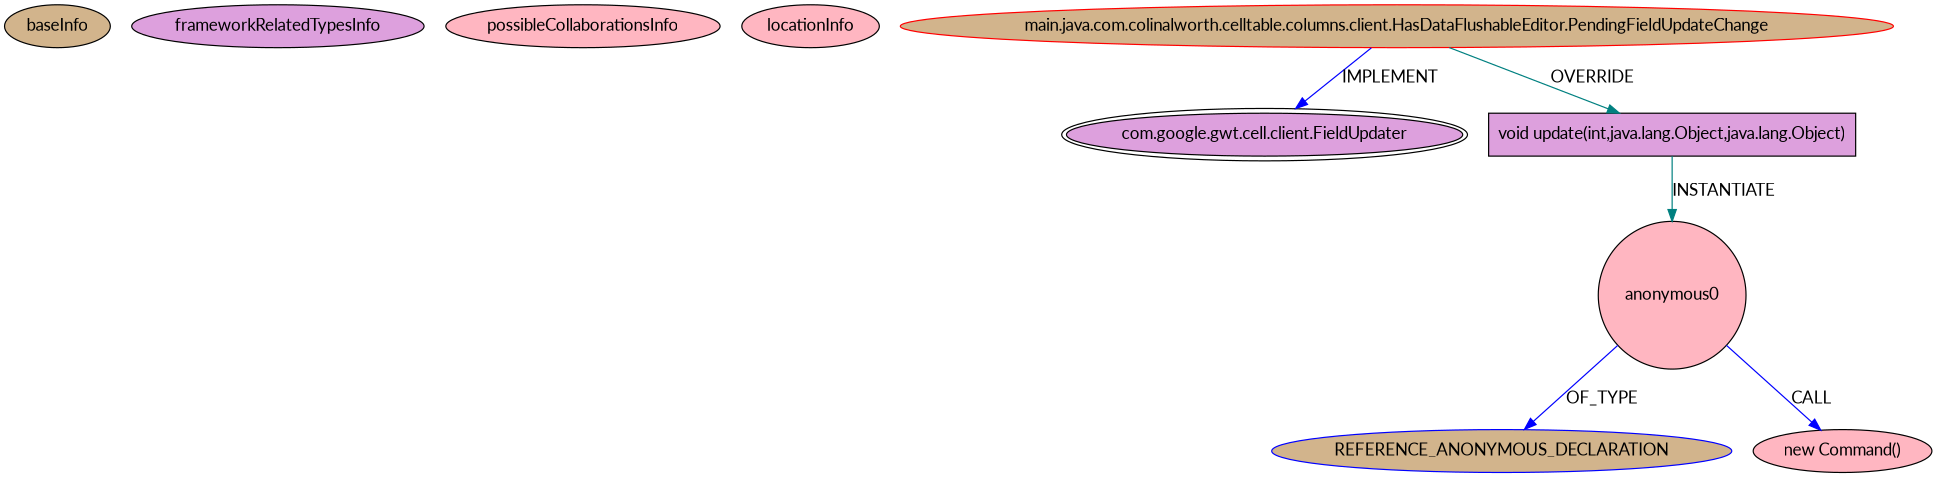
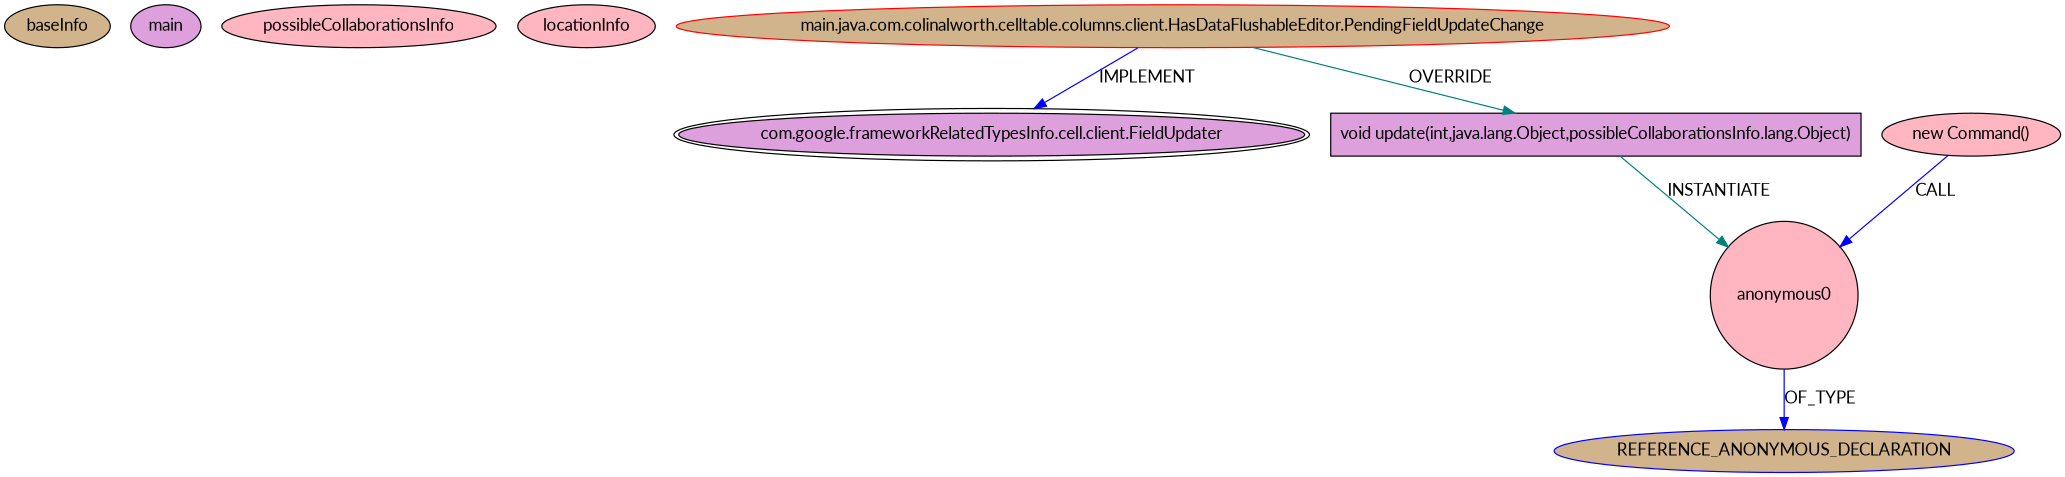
node "frameworkRelatedTypesInfo": label "frameworkRelatedTypesInfo" -> "main"
node "com.google.gwt.cell.client.FieldUpdater": label "com.google.gwt.cell.client.FieldUpdater" -> "com.google.frameworkRelatedTypesInfo.cell.client.FieldUpdater"
node "void update(int,java.lang.Object,java.lang.Object)": label "void update(int,java.lang.Object,java.lang.Object)" -> "void update(int,java.lang.Object,possibleCollaborationsInfo.lang.Object)"
edge "anonymous0" -> "new Command()": reversed
